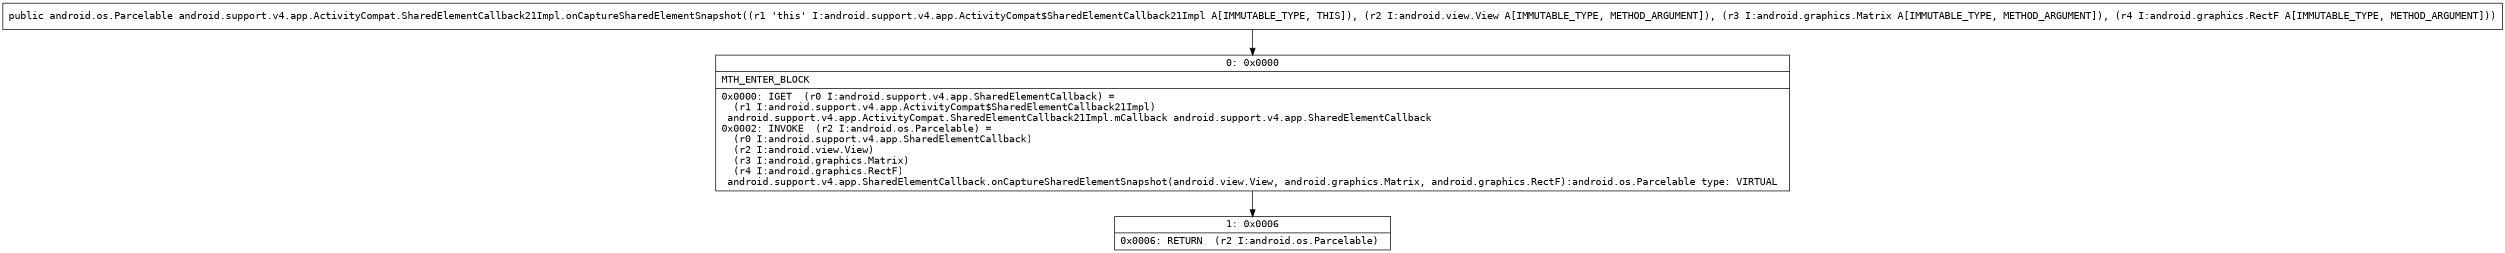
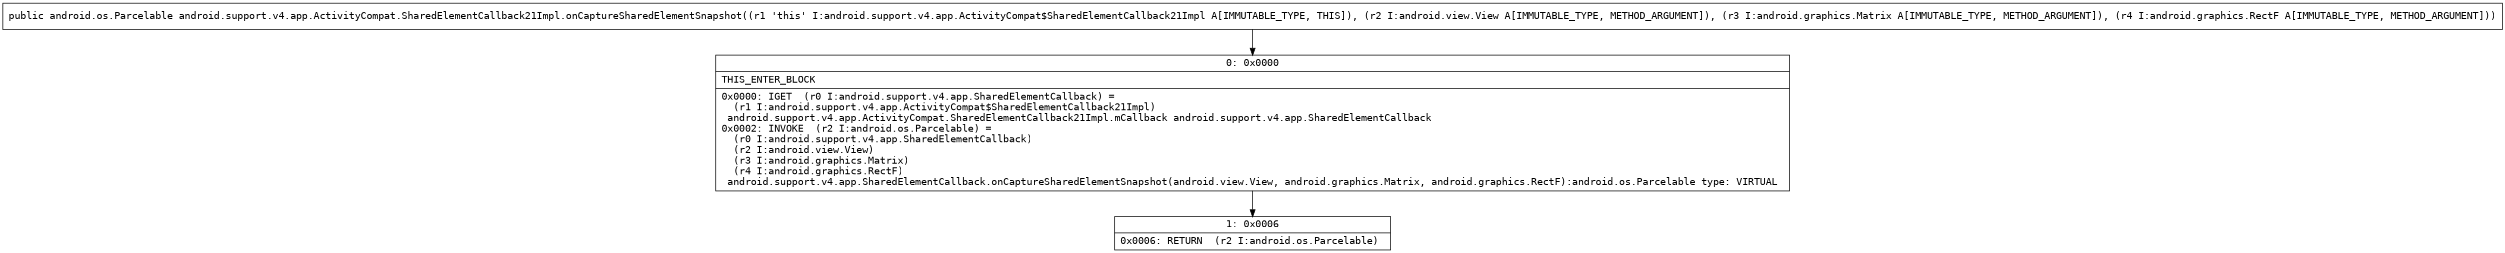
node "0: 0x0000": text "MTH_ENTER_BLOCK" -> "THIS_ENTER_BLOCK"
